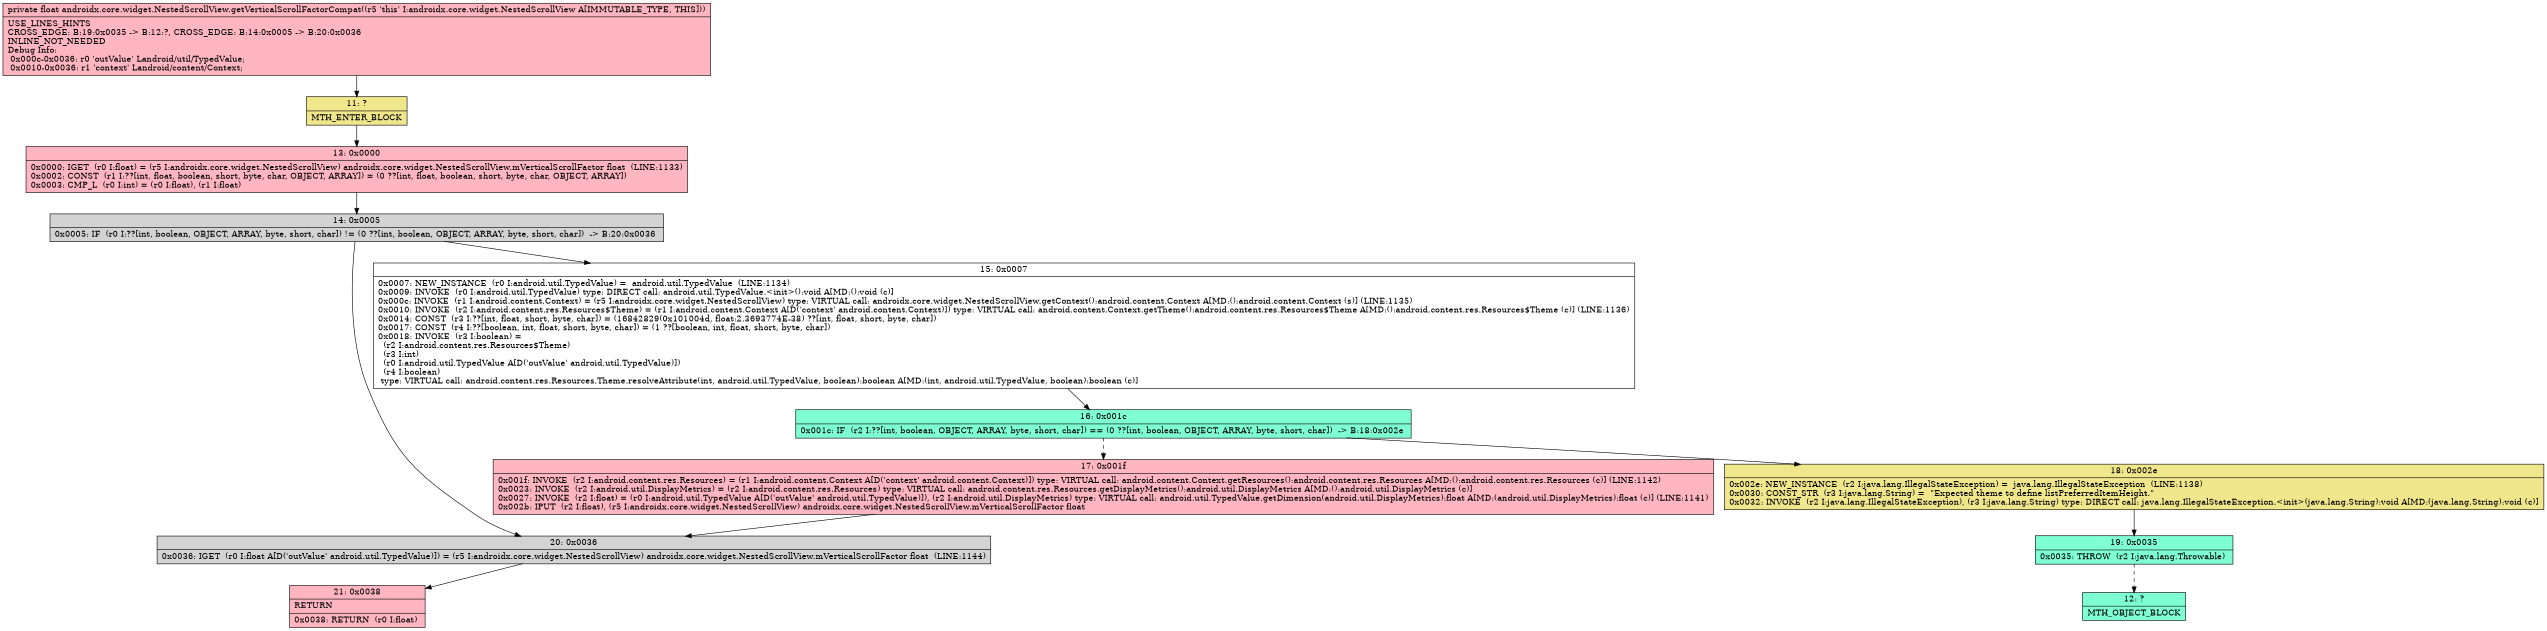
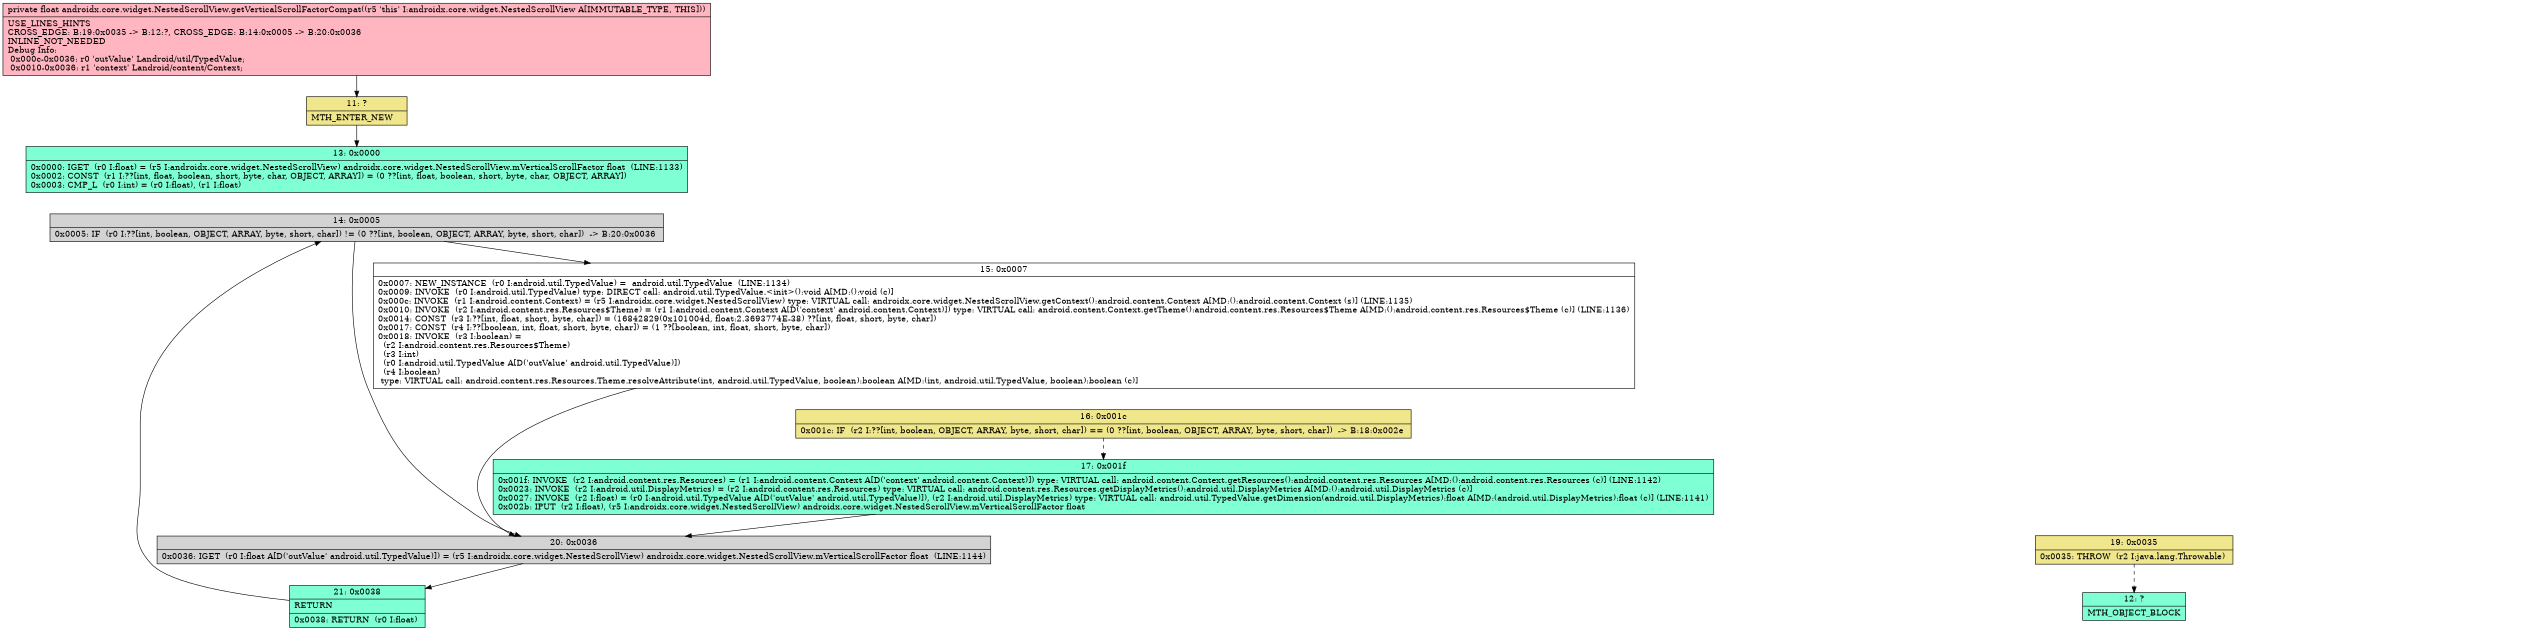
node "11: ?": text "MTH_ENTER_BLOCK" -> "MTH_ENTER_NEW"
node "13: 0x0000": fillcolor lightpink -> aquamarine
edge "13: 0x0000" -> "14: 0x0005": now "21: 0x0038" -> "14: 0x0005"
edge "15: 0x0007" -> "16: 0x001c": now "15: 0x0007" -> "20: 0x0036"
node "16: 0x001c": fillcolor aquamarine -> khaki
node "17: 0x001f": fillcolor lightpink -> aquamarine
node "18: 0x002e": removed
node "19: 0x0035": fillcolor aquamarine -> khaki
node "21: 0x0038": fillcolor lightpink -> aquamarine
